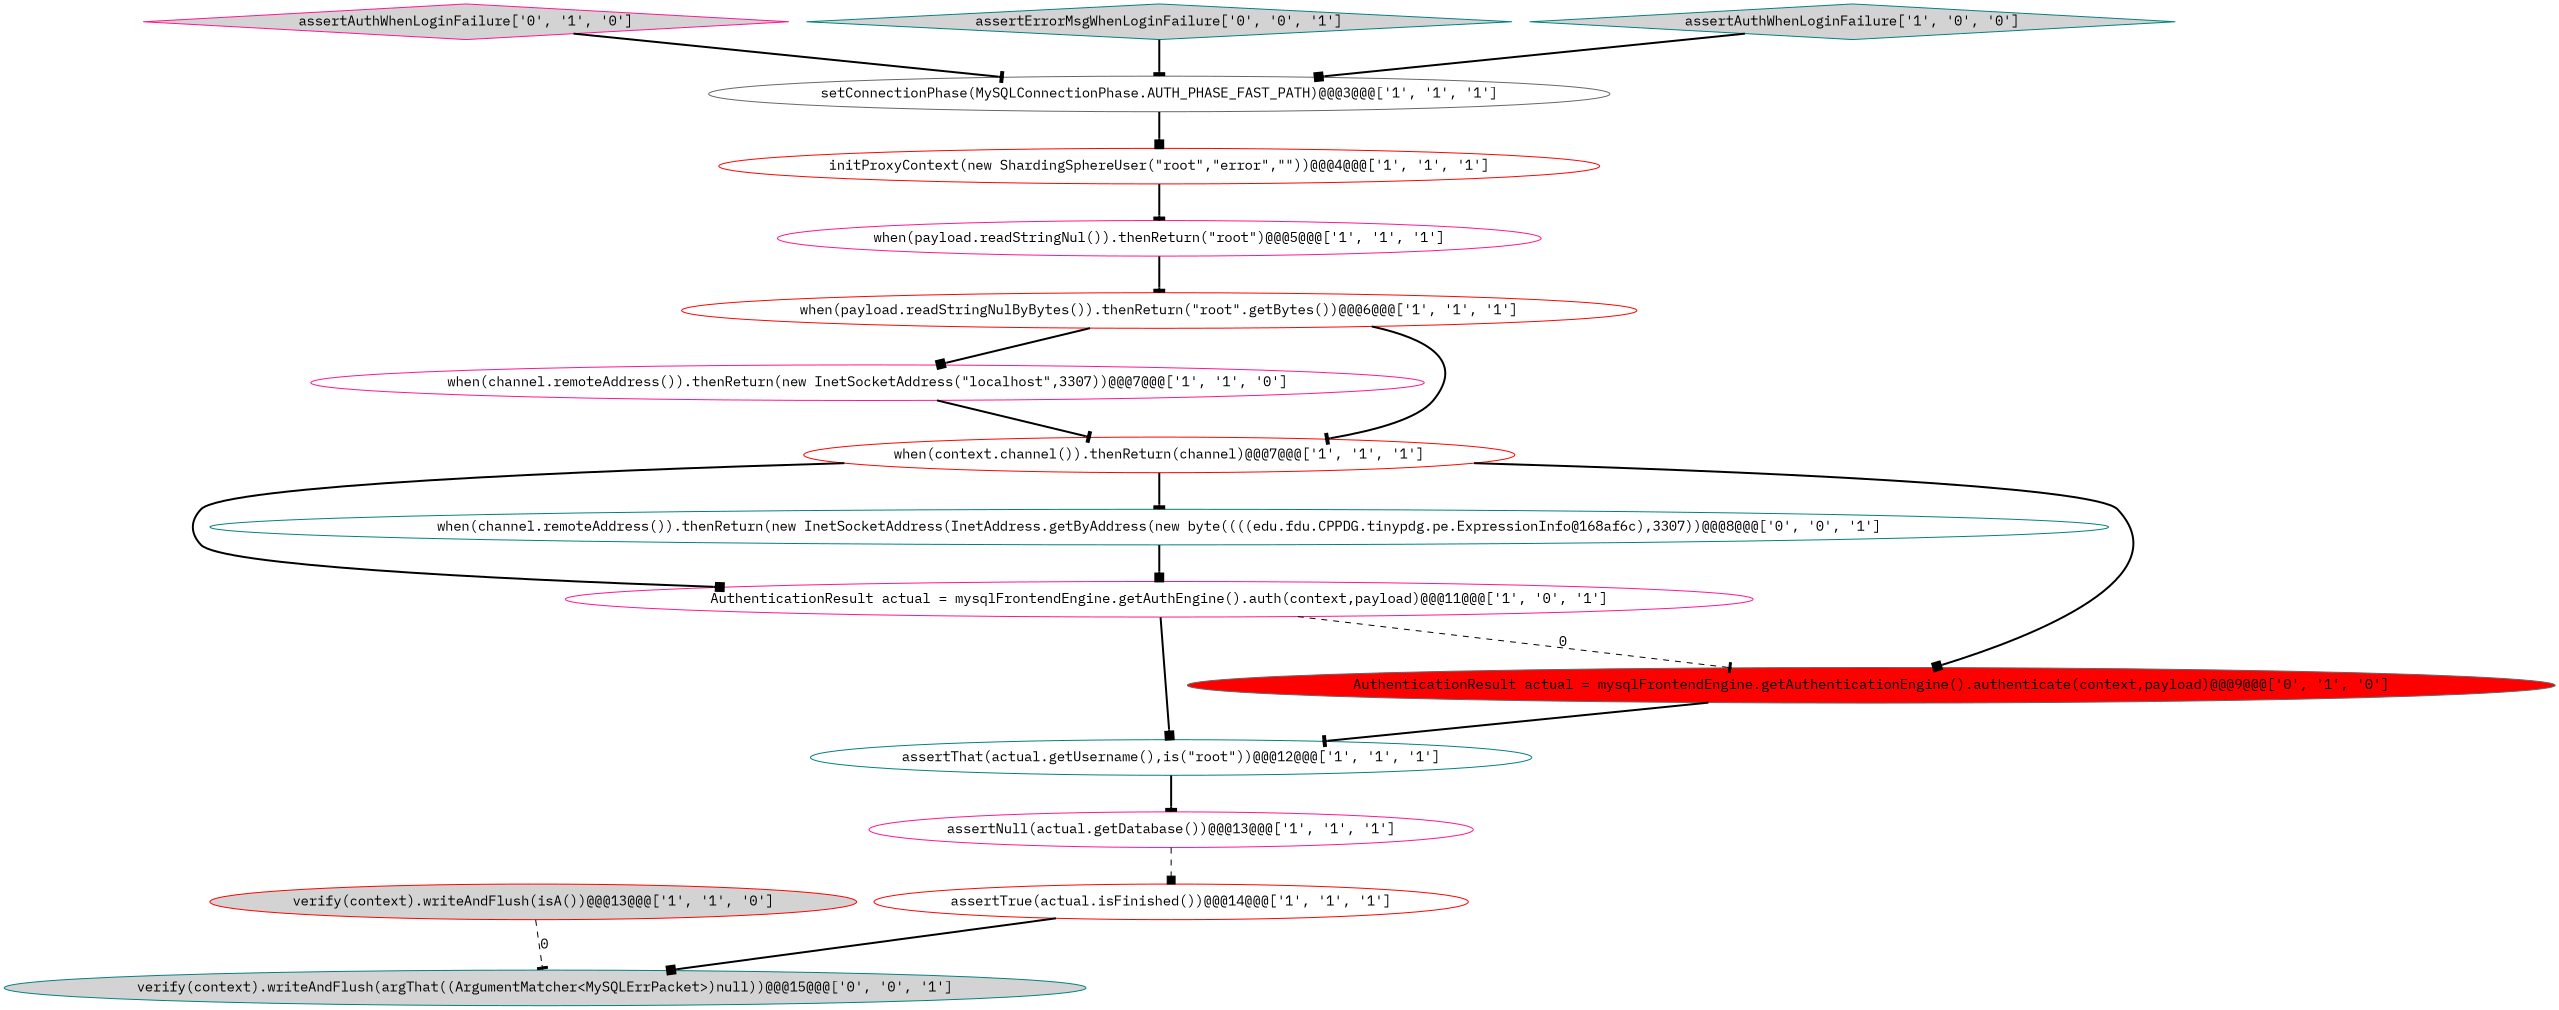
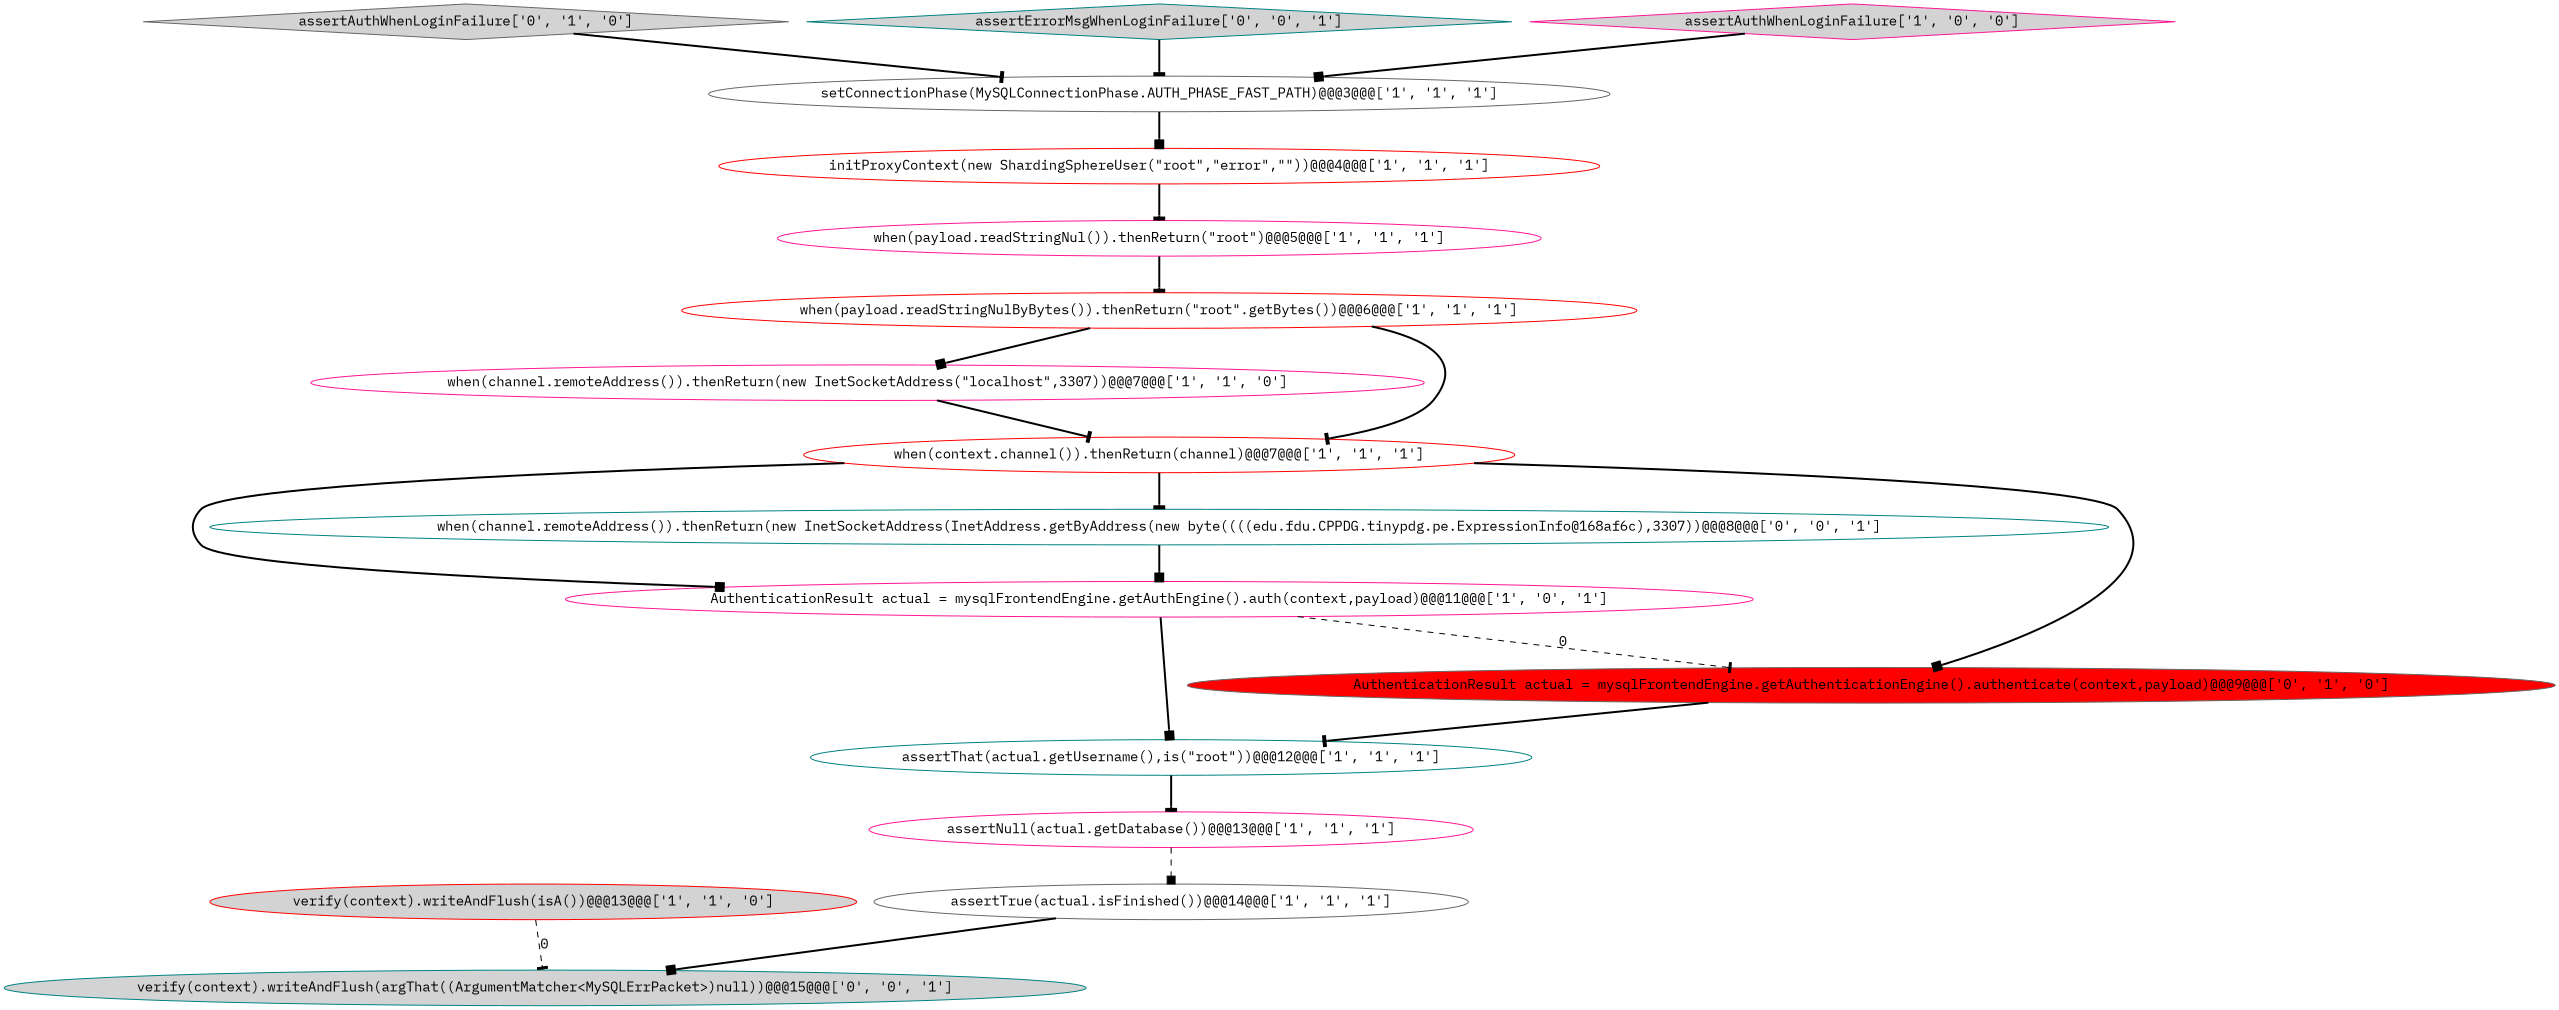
node "assertAuthWhenLoginFailure['0', '1', '0']": color deeppink -> gray40
node "assertAuthWhenLoginFailure['1', '0', '0']": color teal -> deeppink
node "assertTrue(actual.isFinished())@@@14@@@['1', '1', '1']": color red -> gray40
